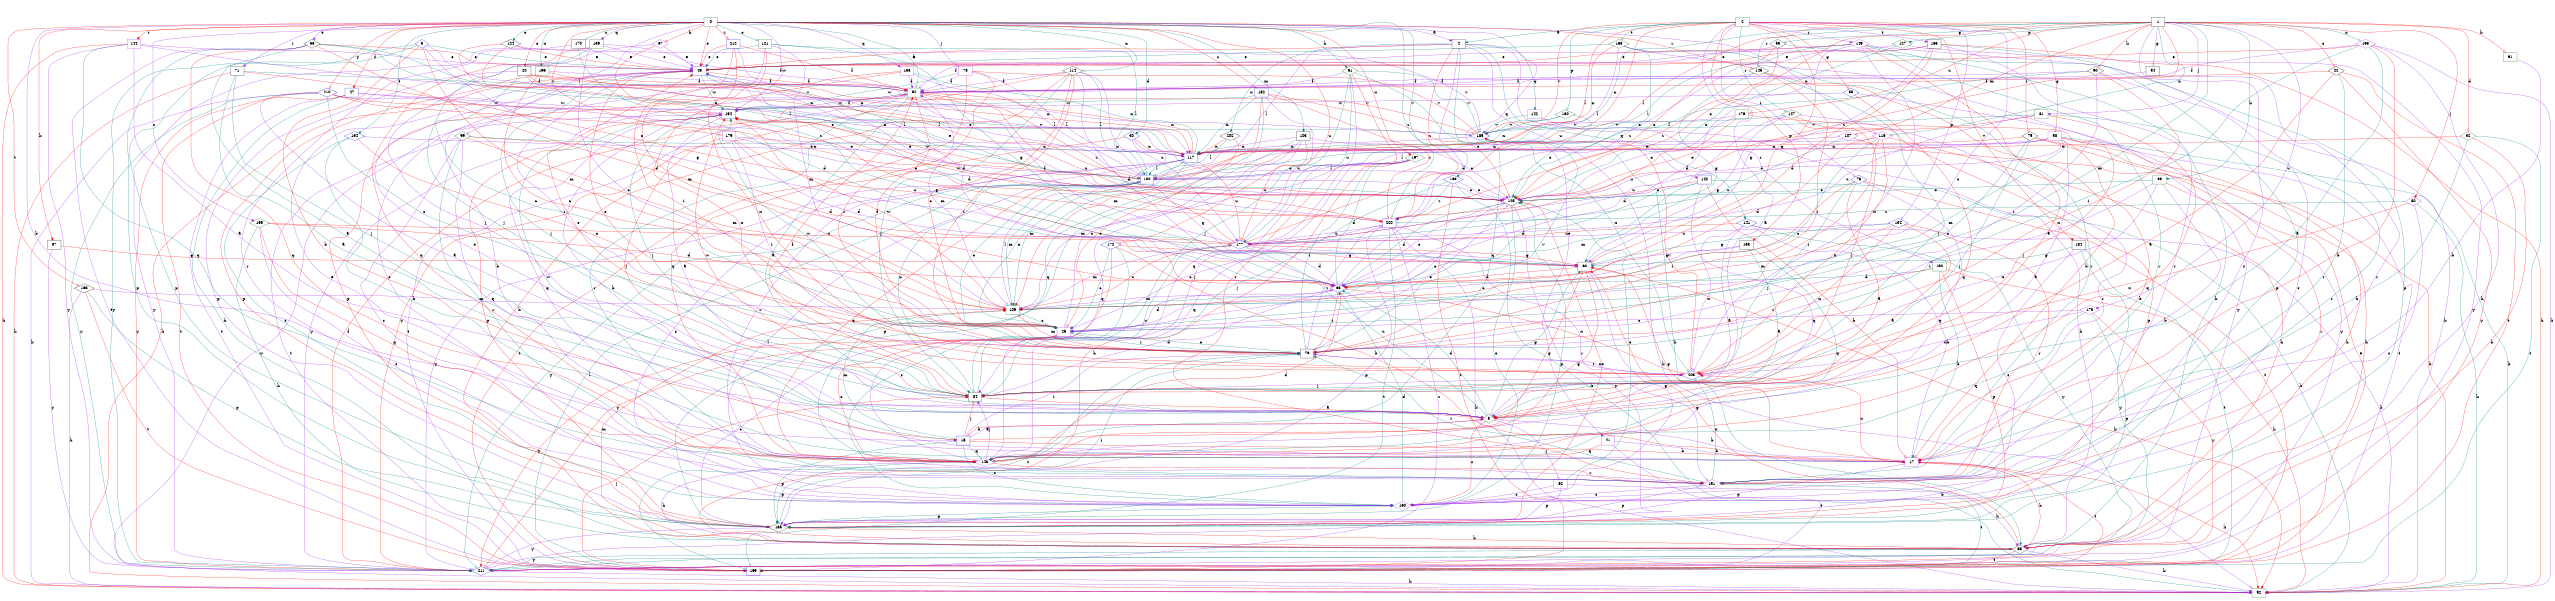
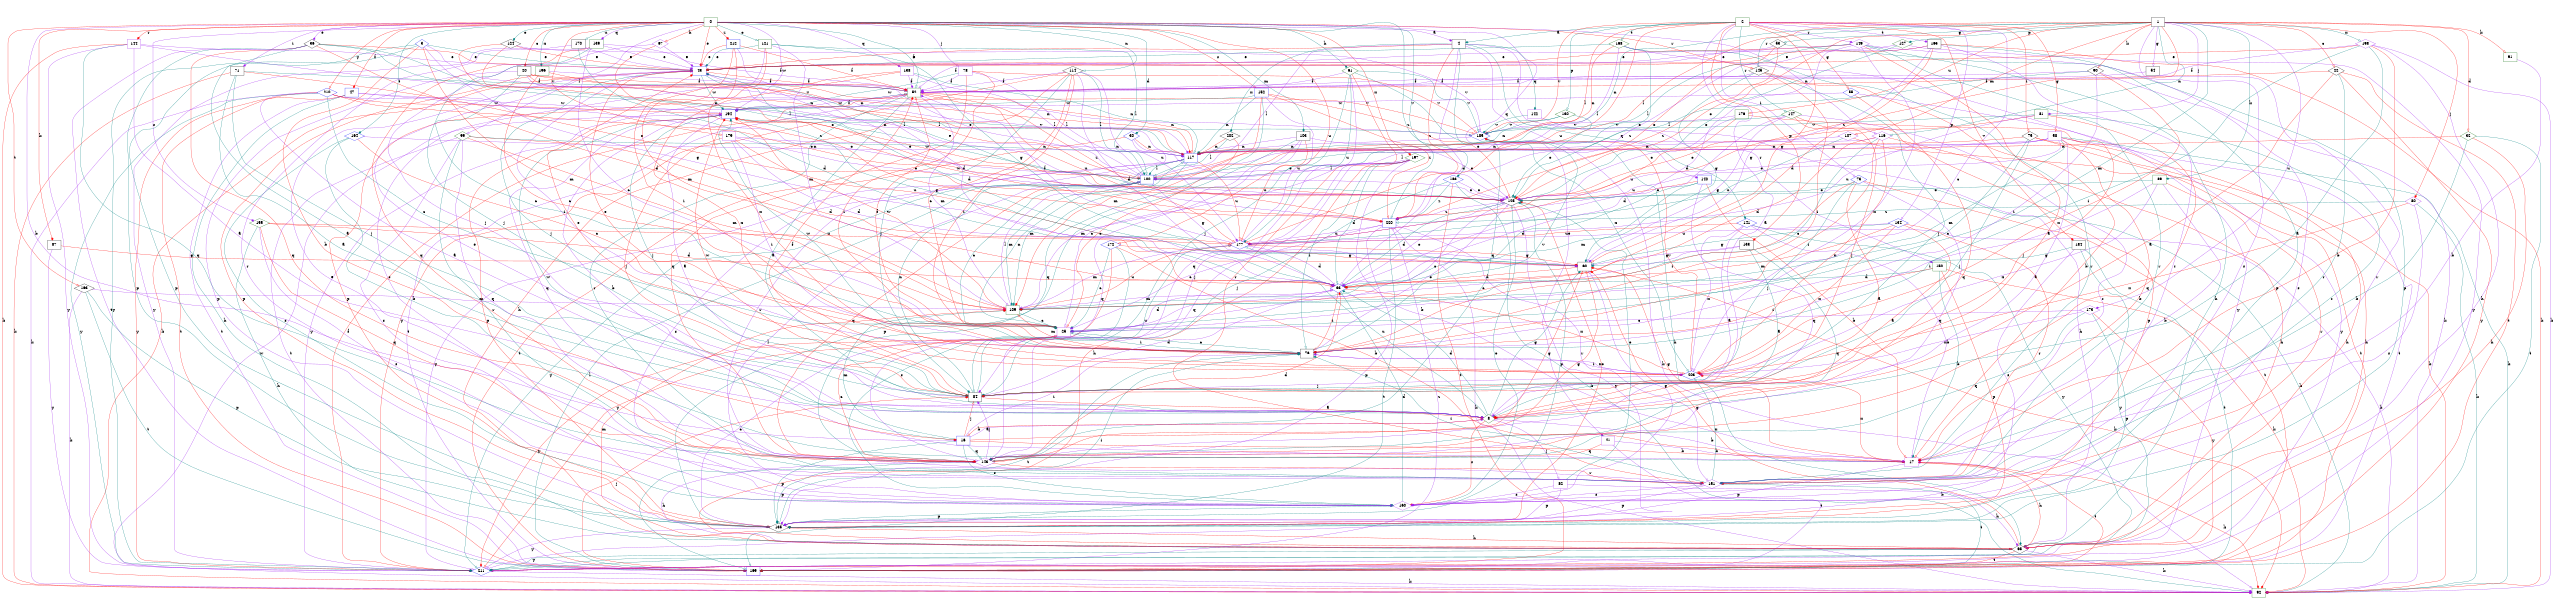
edge "0" -> "212": arrowhead onormal -> diamond
edge "76" -> "220": now "125" -> "220"
edge "75" -> "169": label "e" -> "t"
edge "43" -> "17": now "197" -> "17"
edge "163" -> "169": color red -> teal
